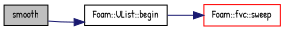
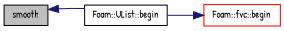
node "Foam::fvc::sweep": label "Foam::fvc::sweep" -> "Foam::fvc::begin"
edge "smooth" -> "Foam::UList::begin": reversed
